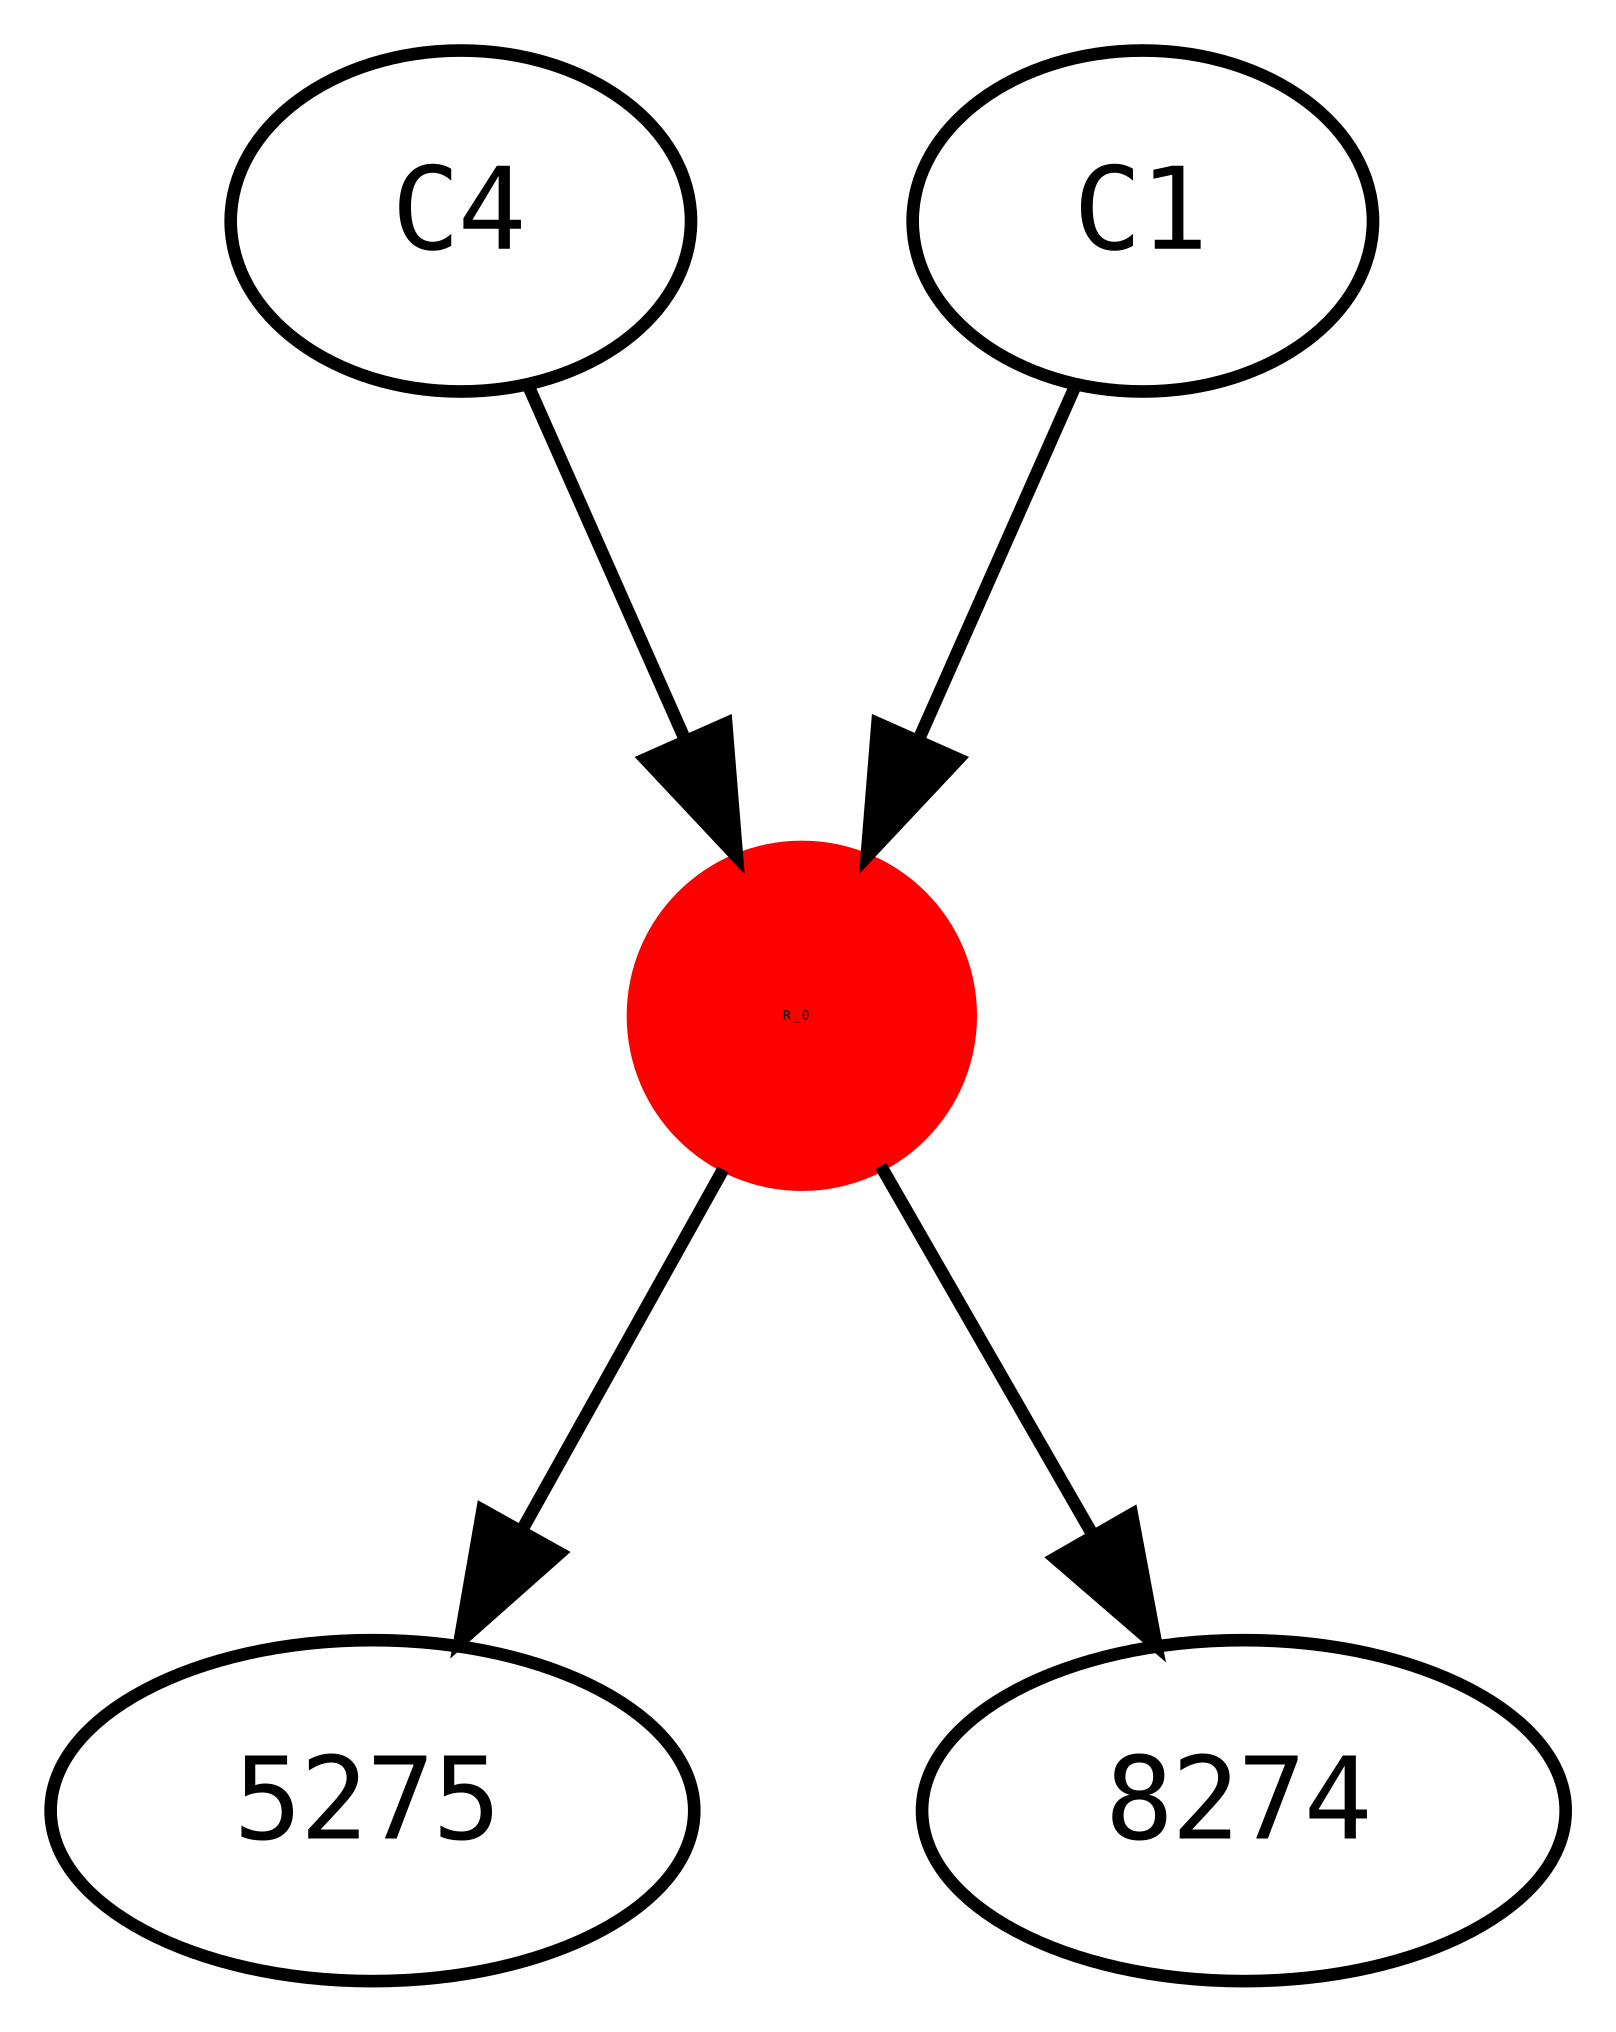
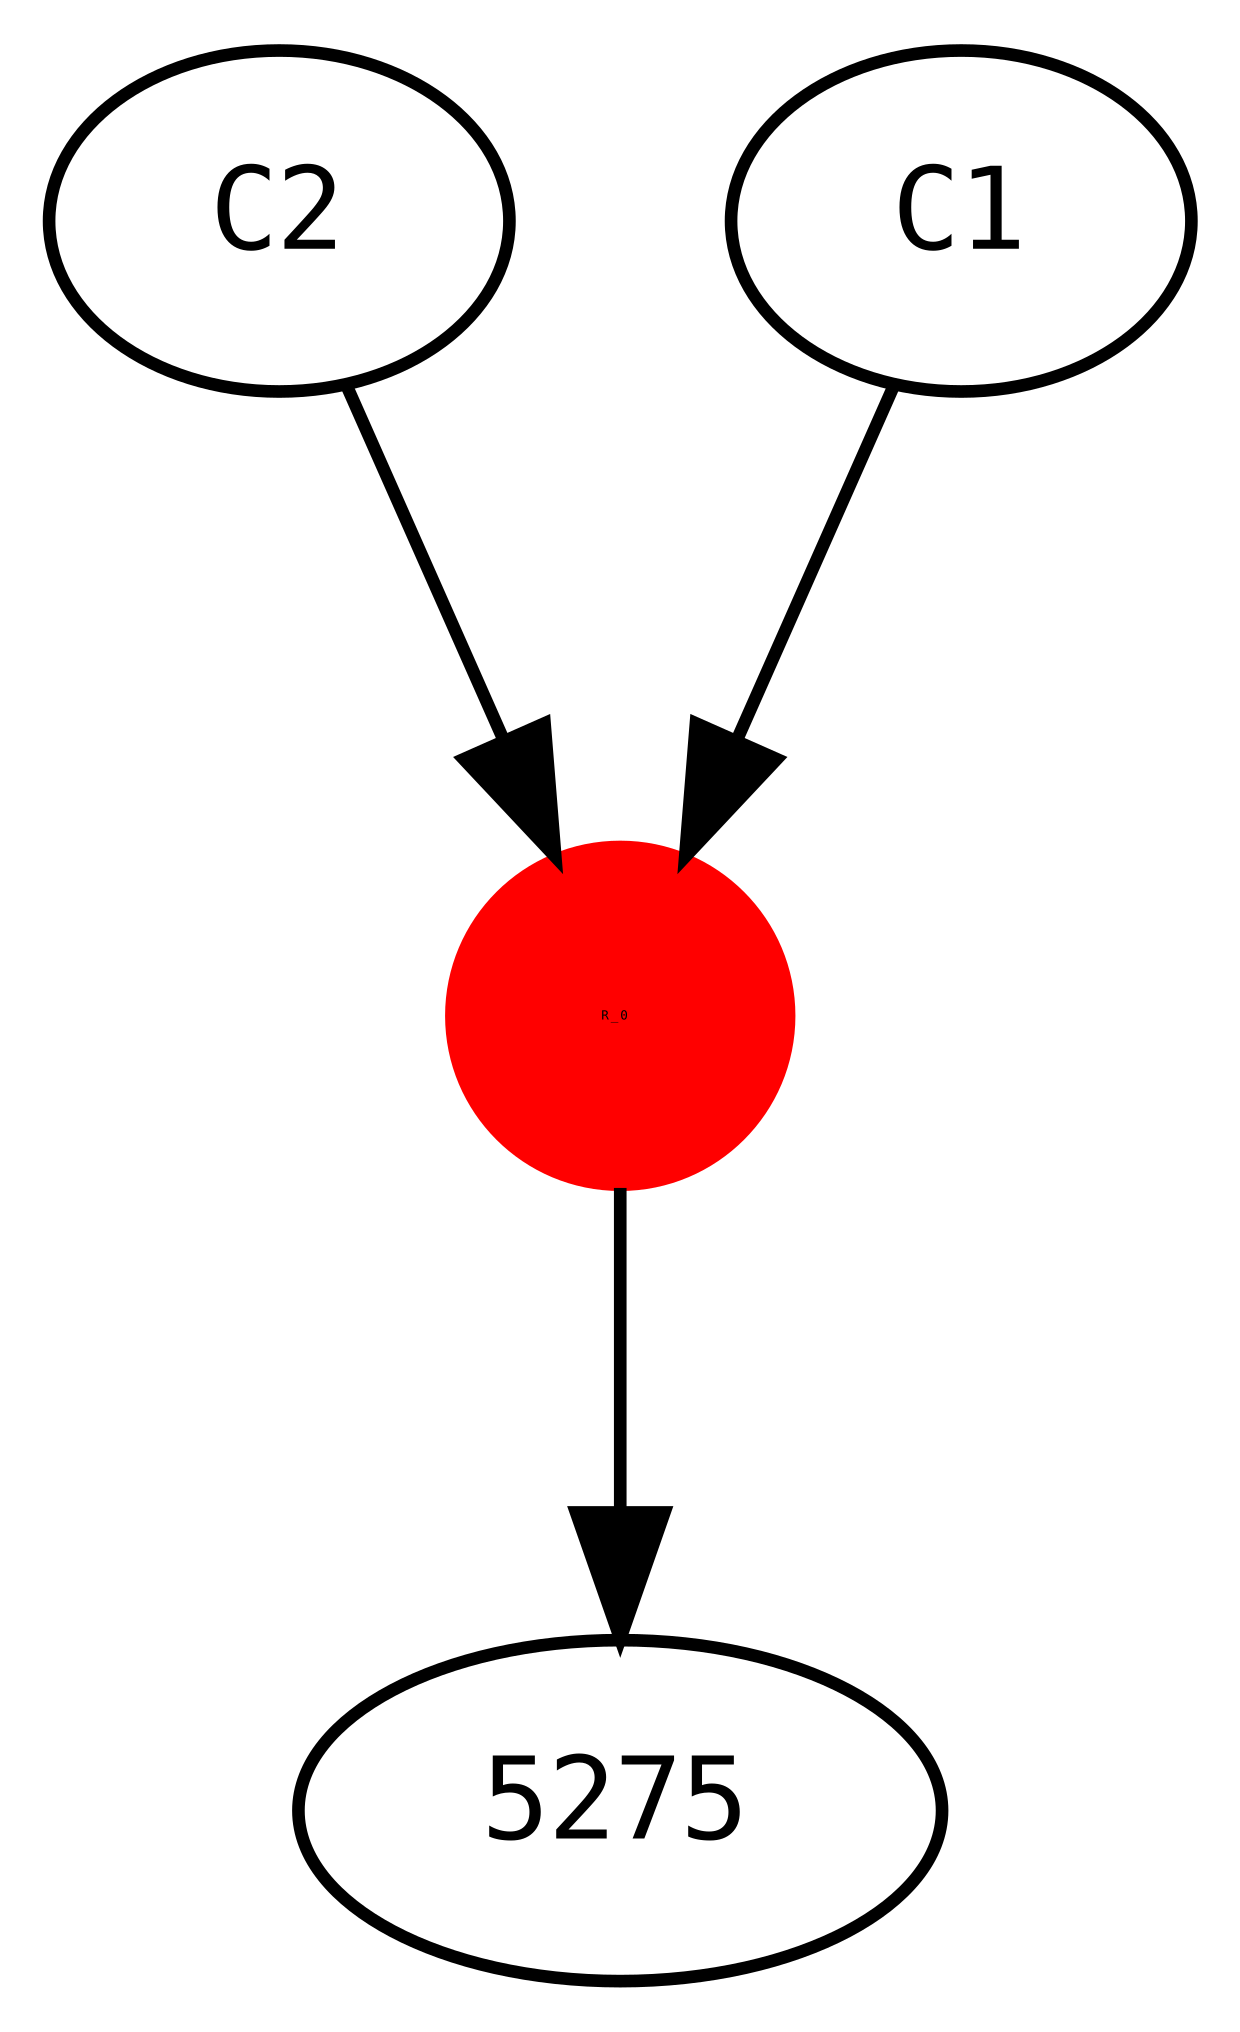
node "C4": label "C4" -> "C2"
node "8274": removed
